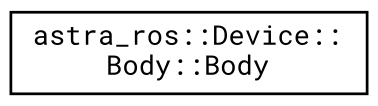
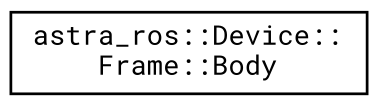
node "astra_ros::Device:: Body::Body": label "astra_ros::Device:: Body::Body" -> "astra_ros::Device:: Frame::Body"
